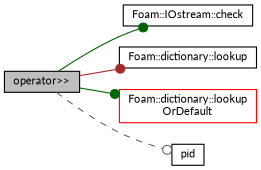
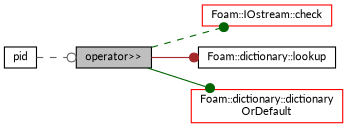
node "Foam::IOstream::check": color black -> red
edge "operator>>" -> "Foam::IOstream::check": style solid -> dashed
node "Foam::dictionary::lookup OrDefault": label "Foam::dictionary::lookup OrDefault" -> "Foam::dictionary::dictionary OrDefault"
edge "operator>>" -> "pid": reversed
